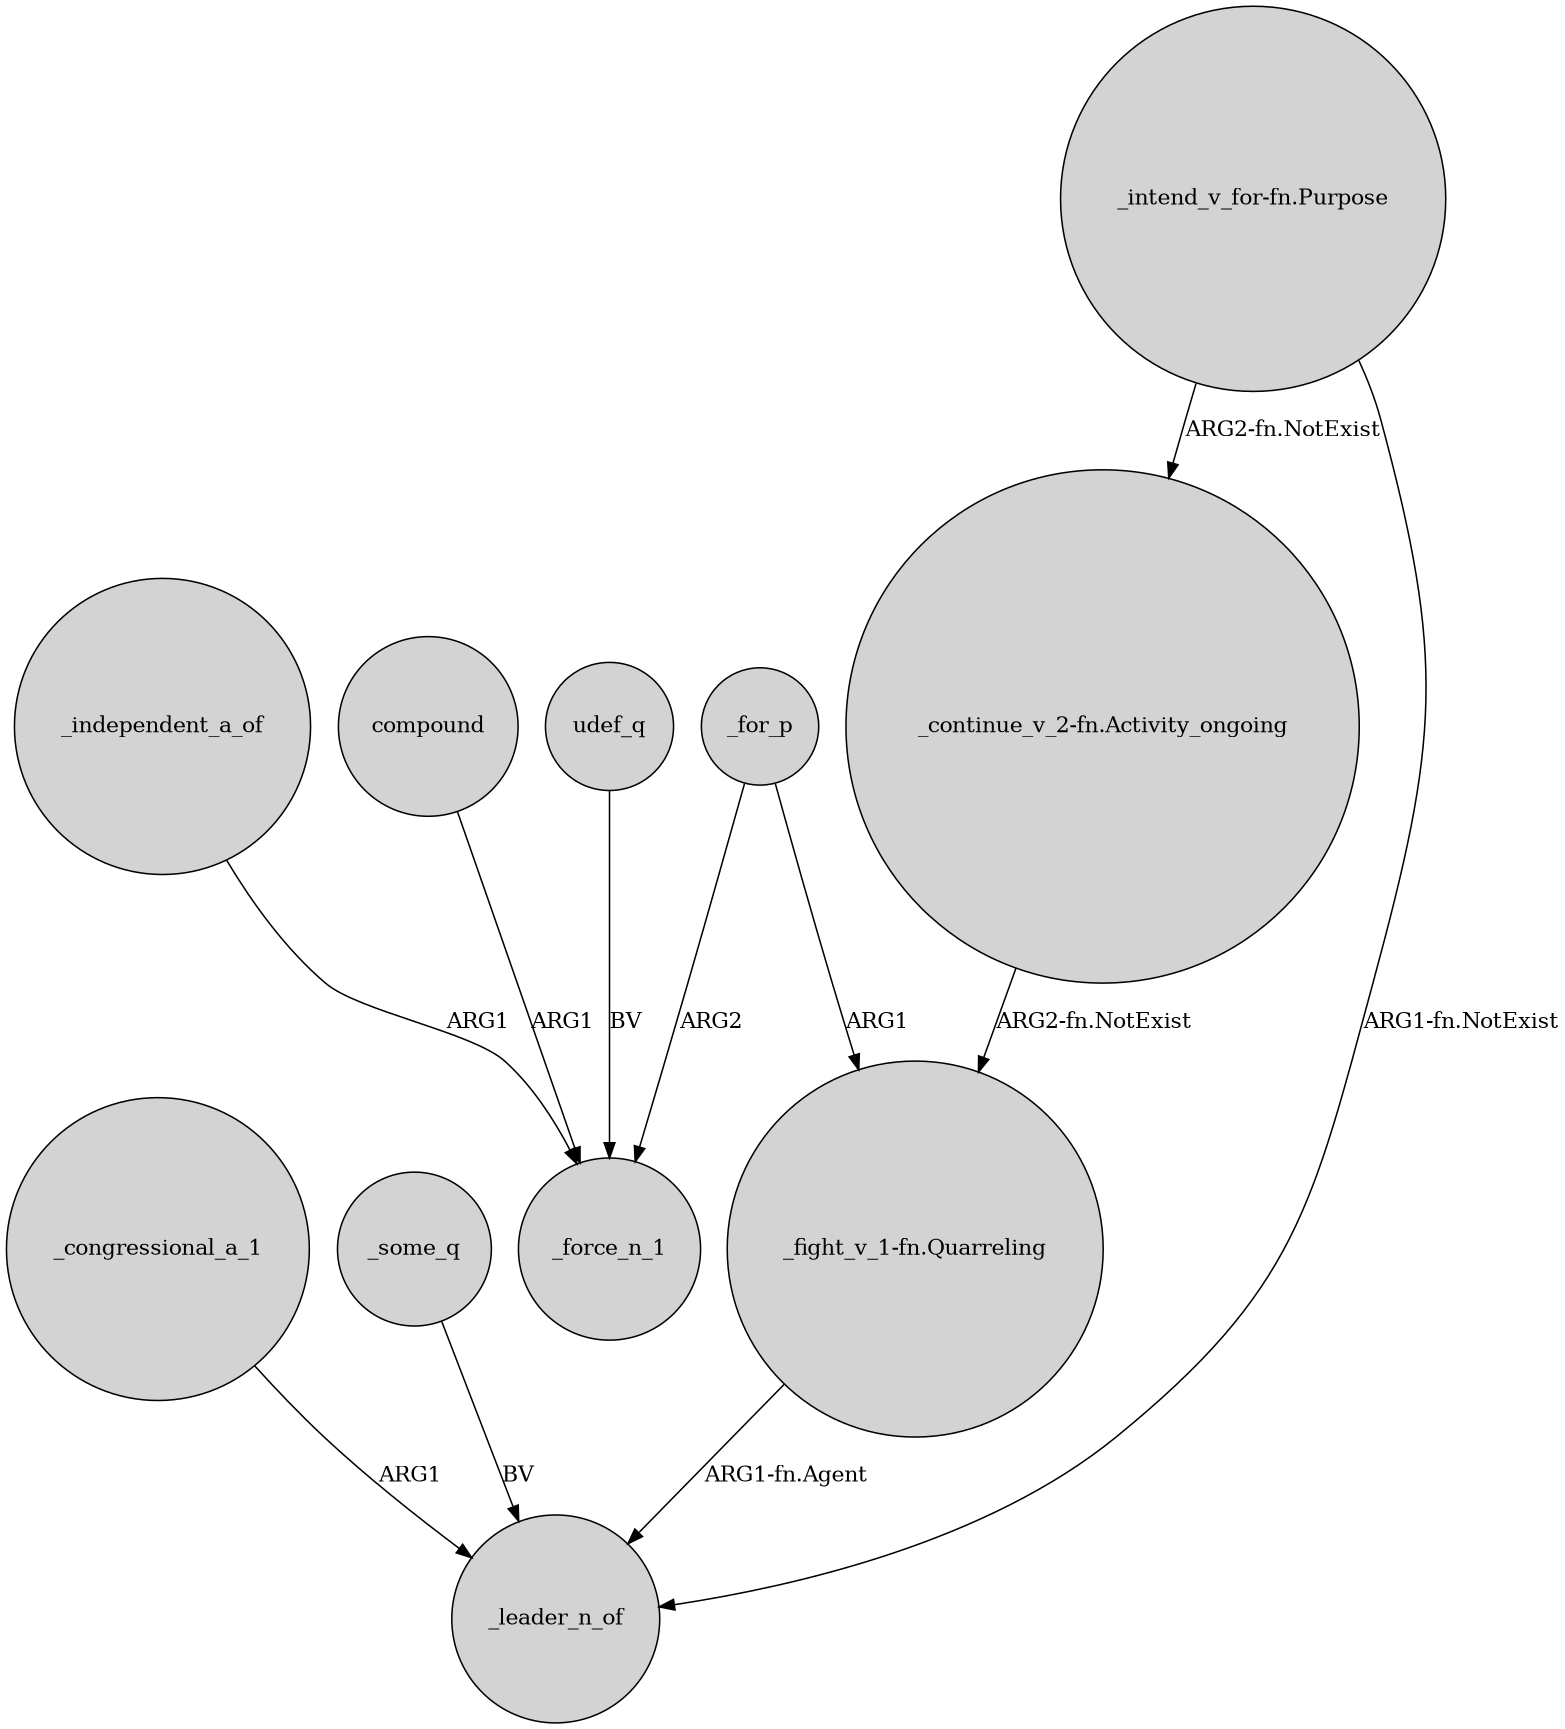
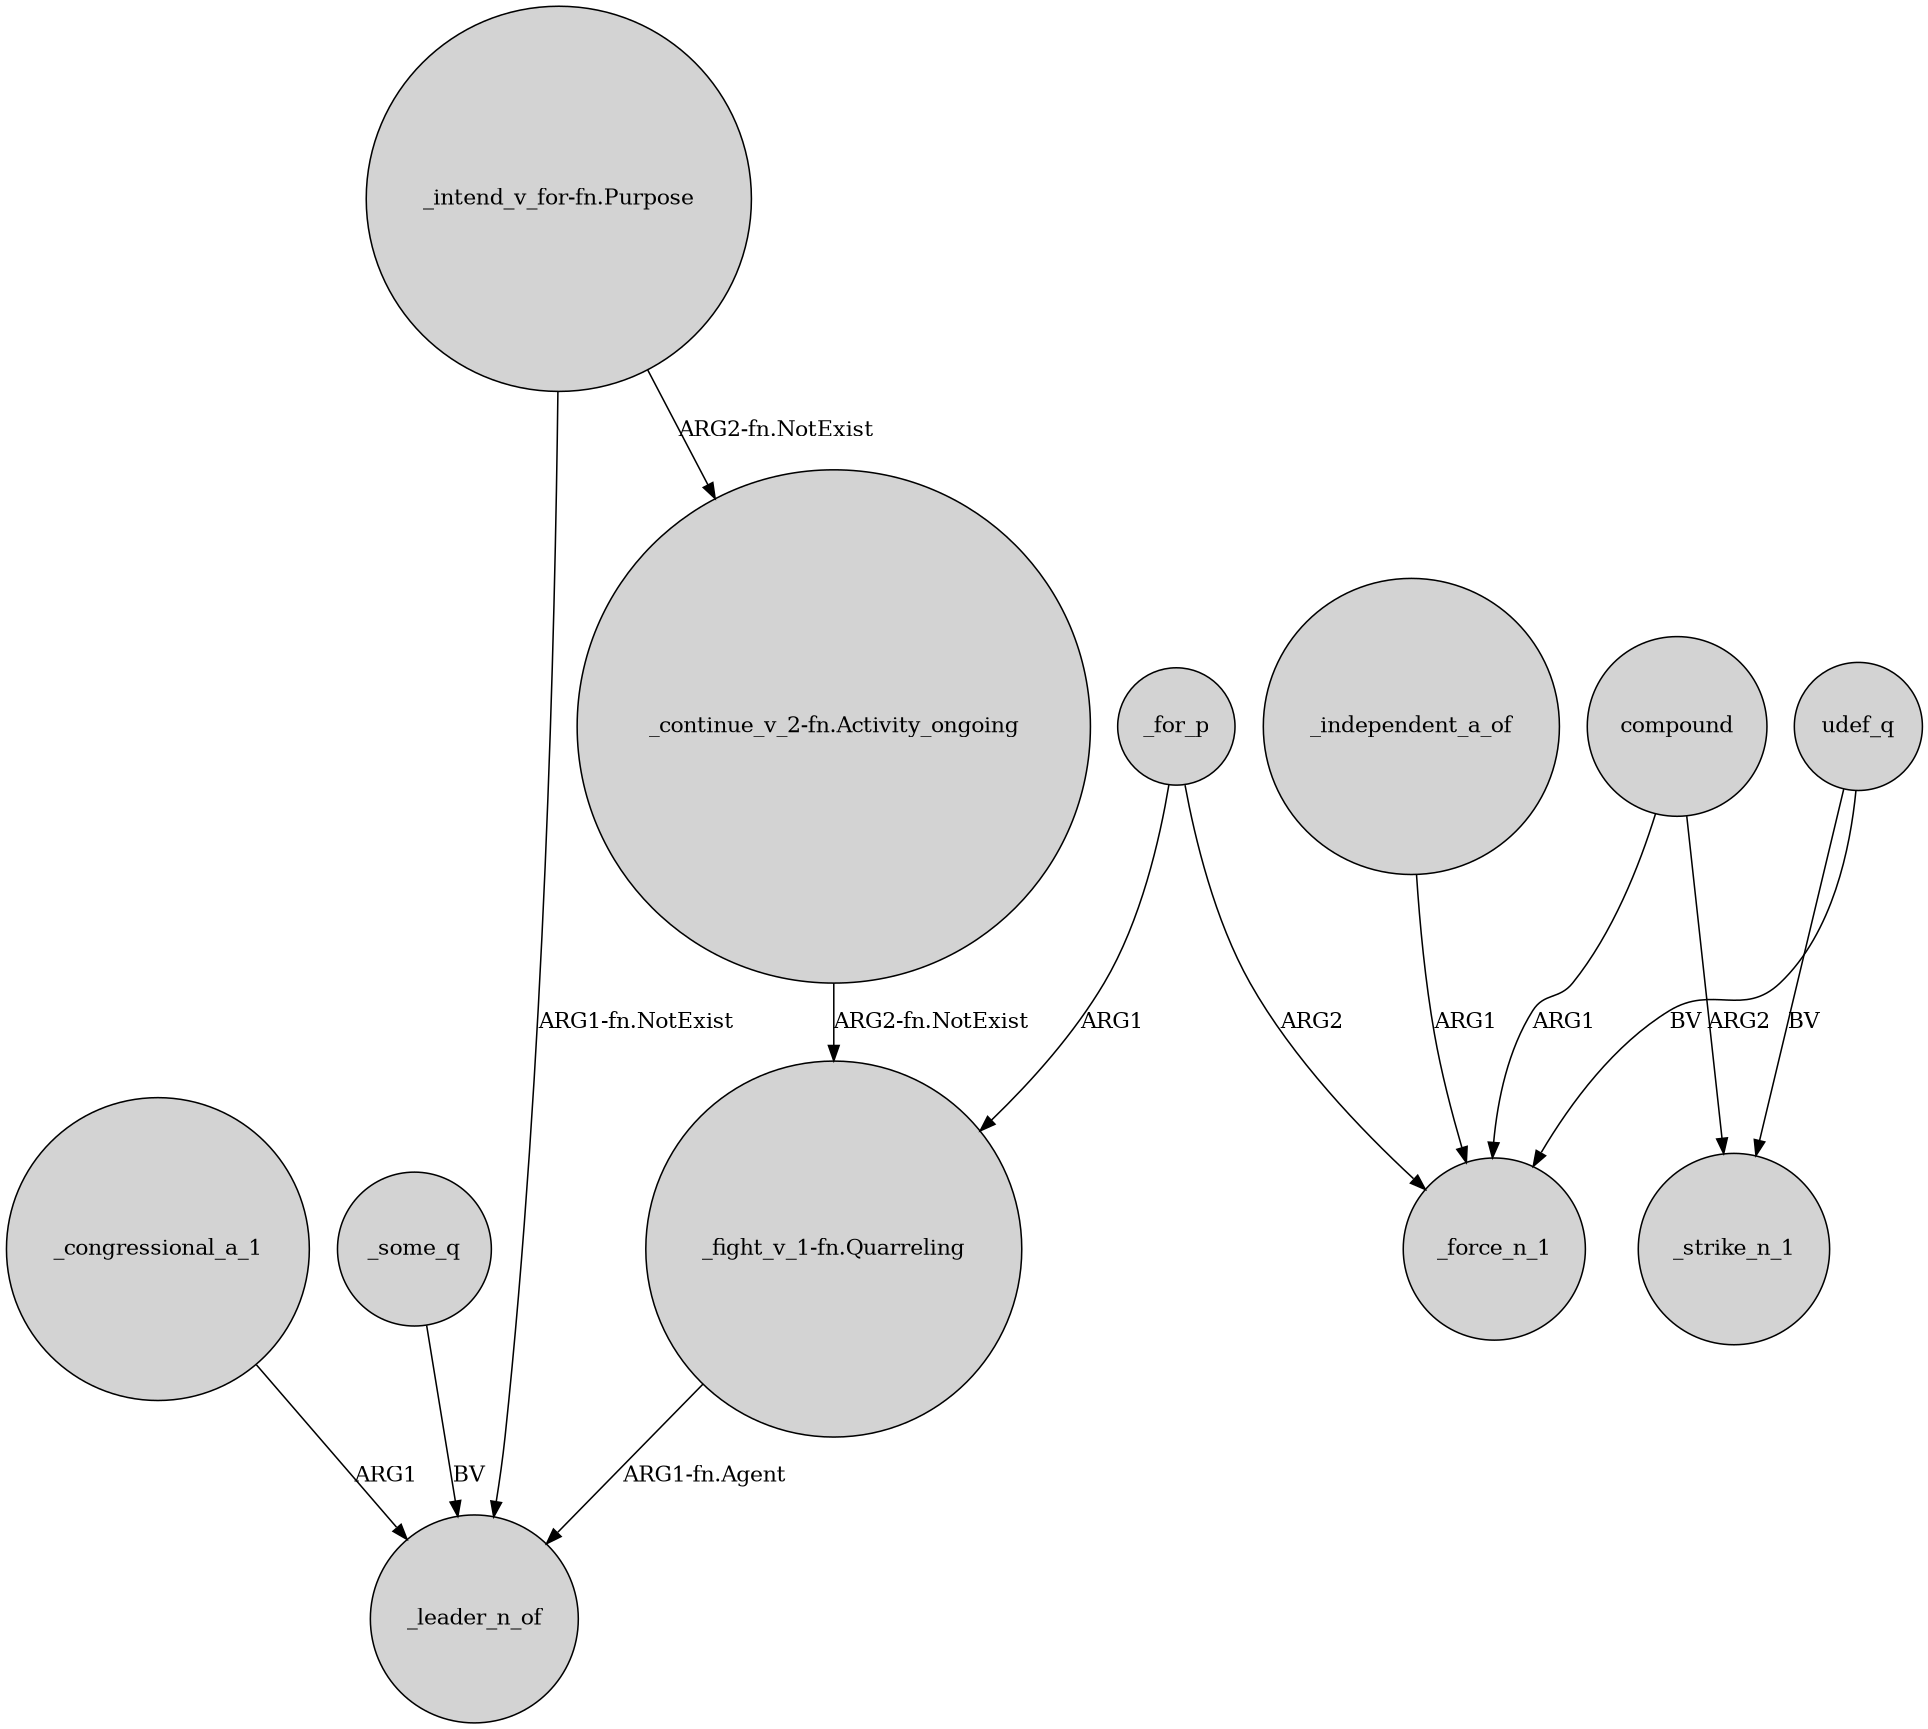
node "_strike_n_1": added
